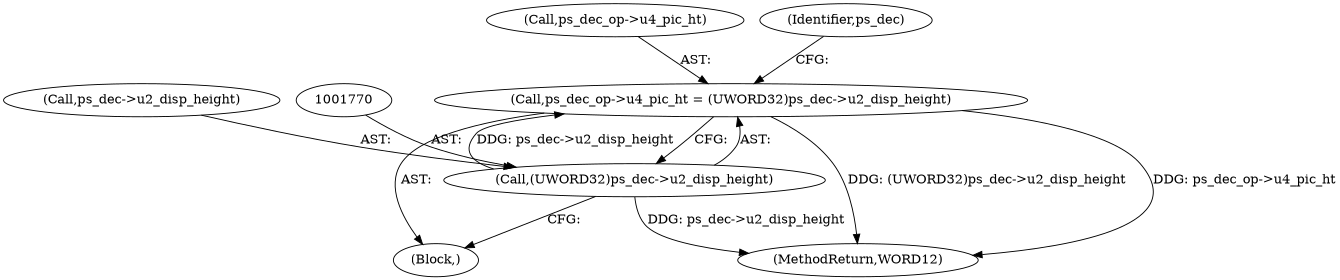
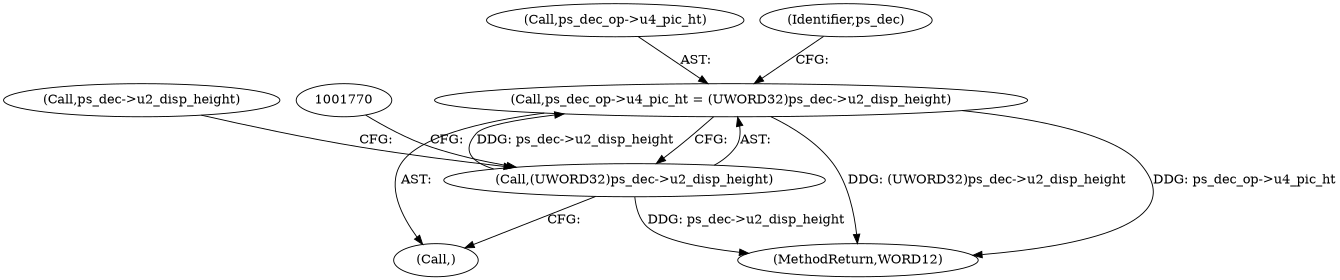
edge "(Call,ps_dec->u2_disp_height)" -> "(Call,(UWORD32)ps_dec->u2_disp_height)": label "AST: " -> "CFG: "
edge "1001770" -> "(Call,(UWORD32)ps_dec->u2_disp_height)": label "AST: " -> "CFG: "
node "(Block,)": label "(Block,)" -> "(Call,)"
